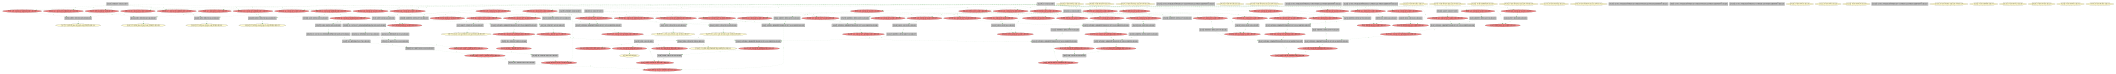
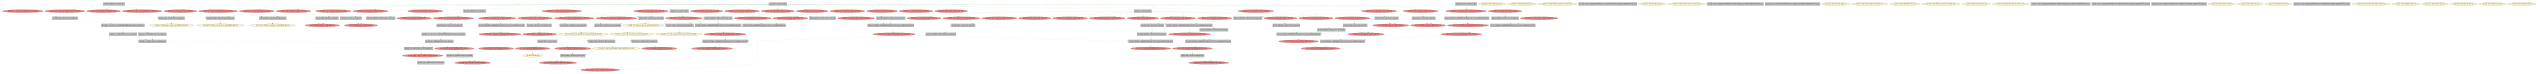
node "[31/34]  %idxprom9 = zext i32 %22 to i64, !dbg !1348": removed
node "[218/221]  %inc38 = add i32 %46, 1, !dbg !1393": removed
